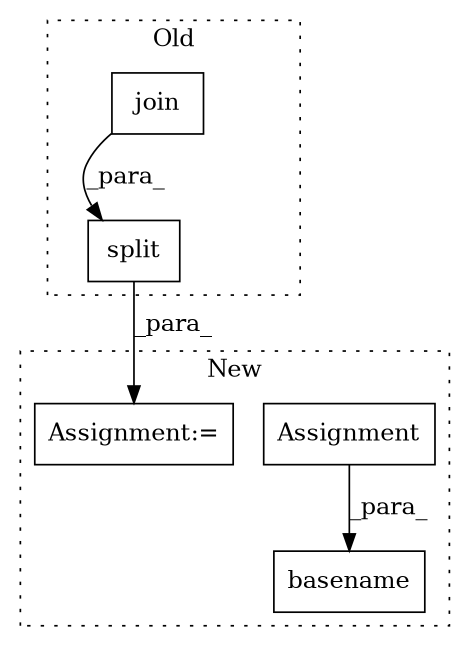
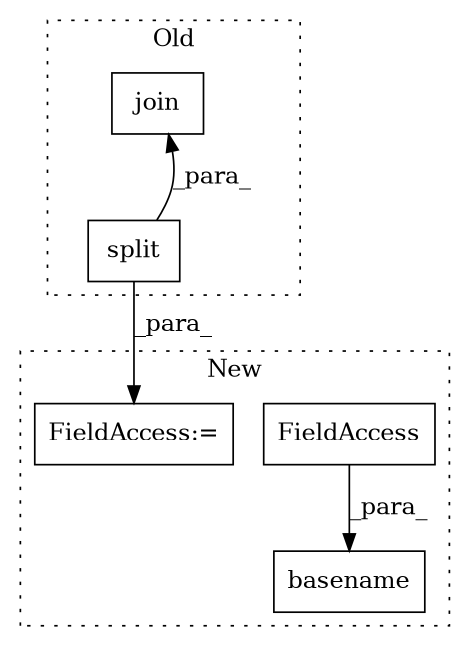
edge "join" -> "split": reversed
node "Assignment:=": label "Assignment:=" -> "FieldAccess:="
node "Assignment": label "Assignment" -> "FieldAccess"
